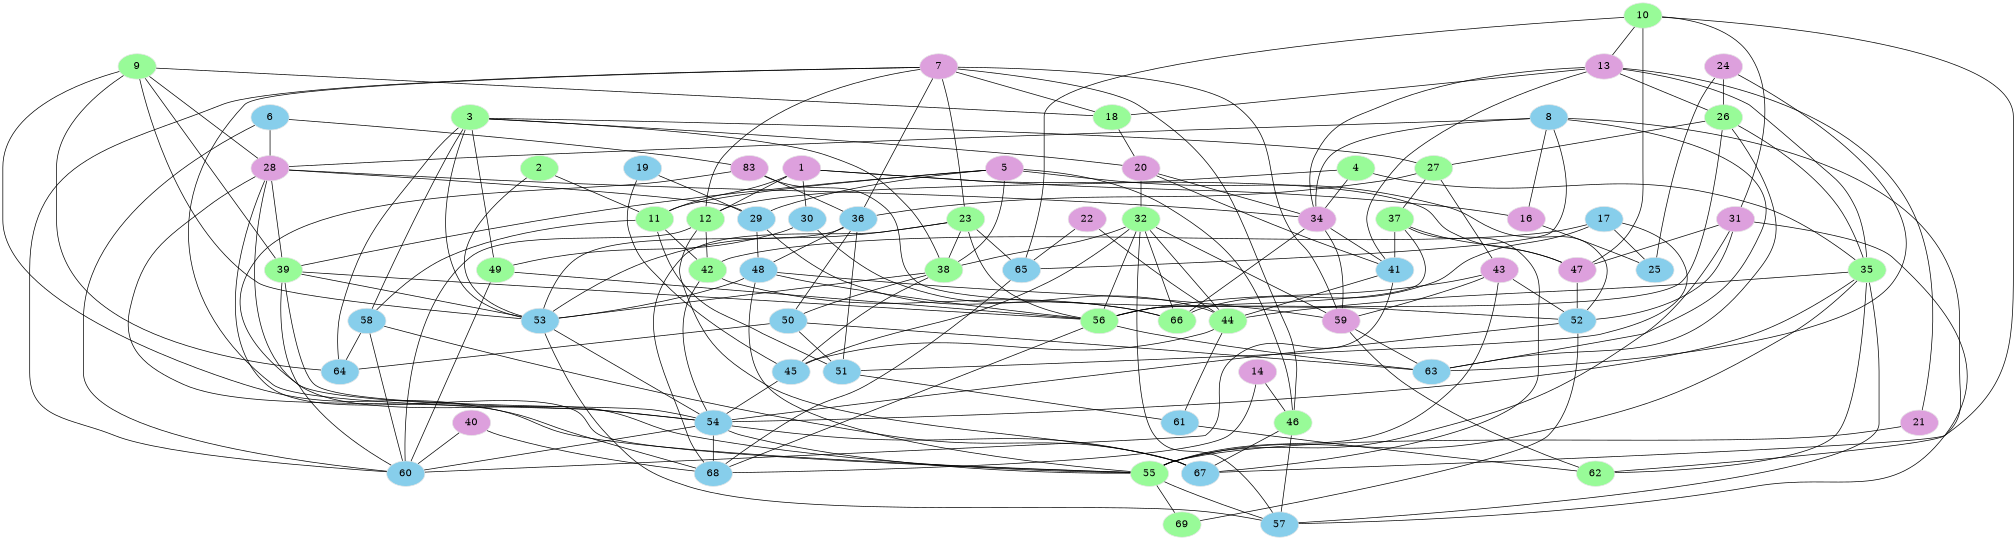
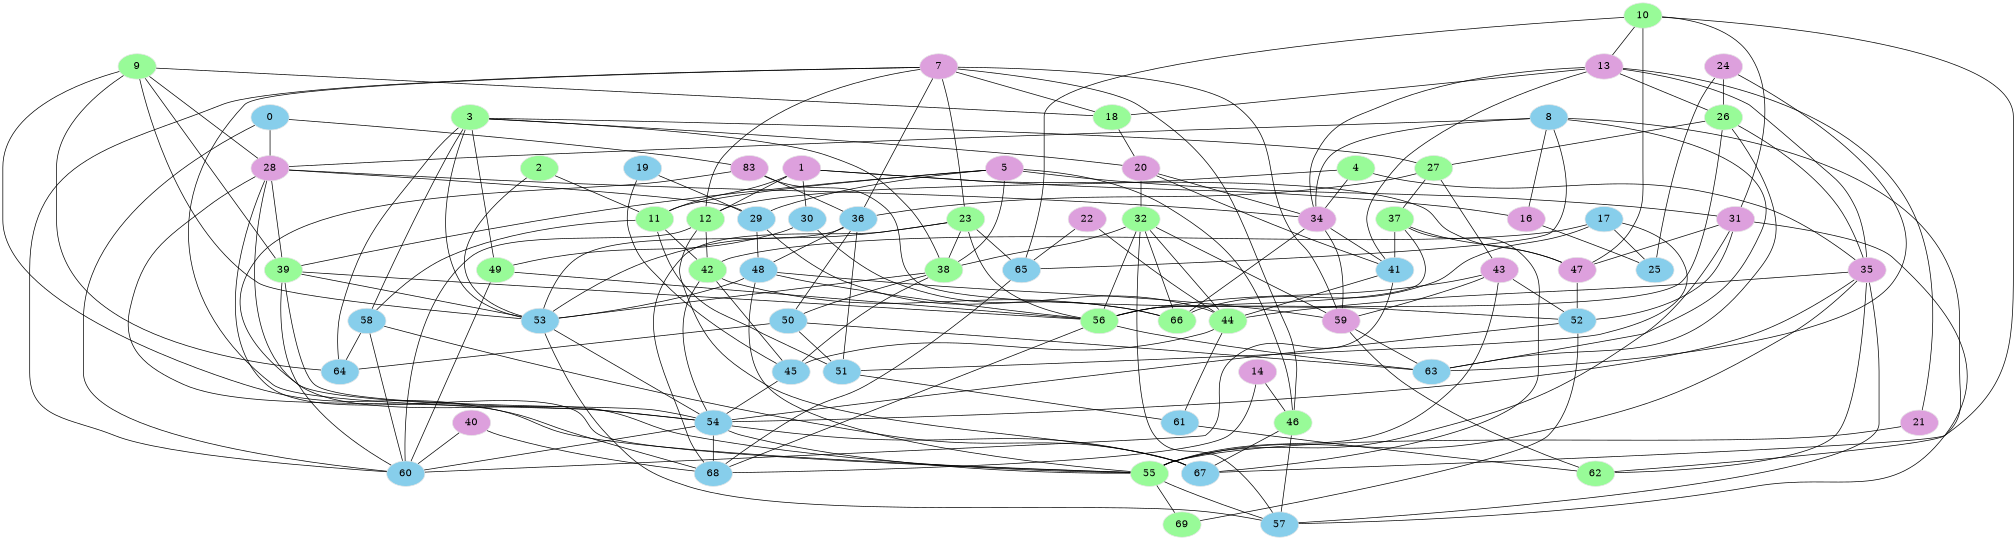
node "6": label "6" -> "0"
edge "5" -- "52": now "5" -- "31"
node "35": fillcolor palegreen -> plum
edge "32" -- "45": now "42" -- "45"
